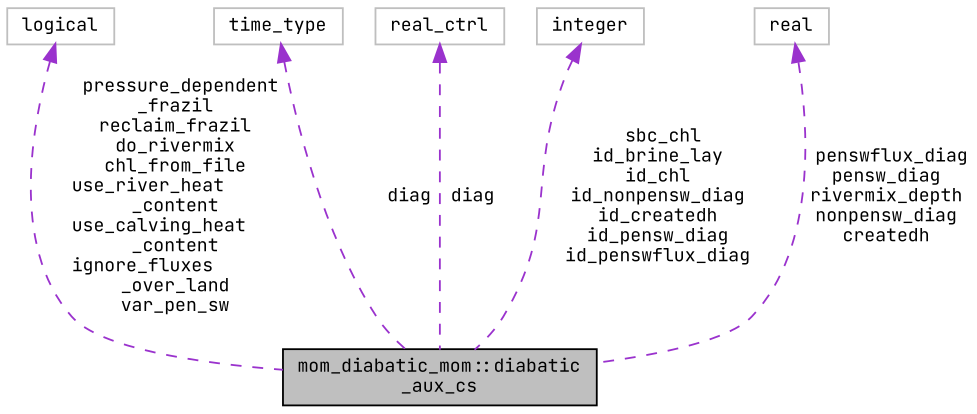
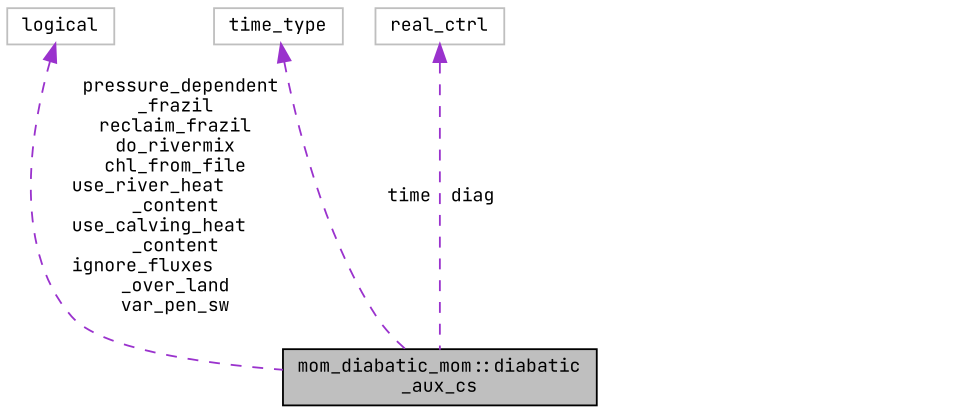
node "integer": removed
node "real": removed
edge "mom_diabatic_mom::diabatic _aux_cs" -> "time_type": label " diag" -> " time"
